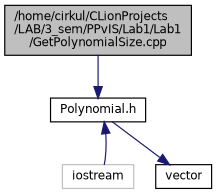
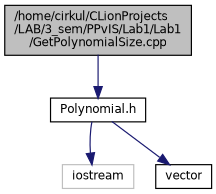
edge "iostream" -> "Polynomial.h": reversed
